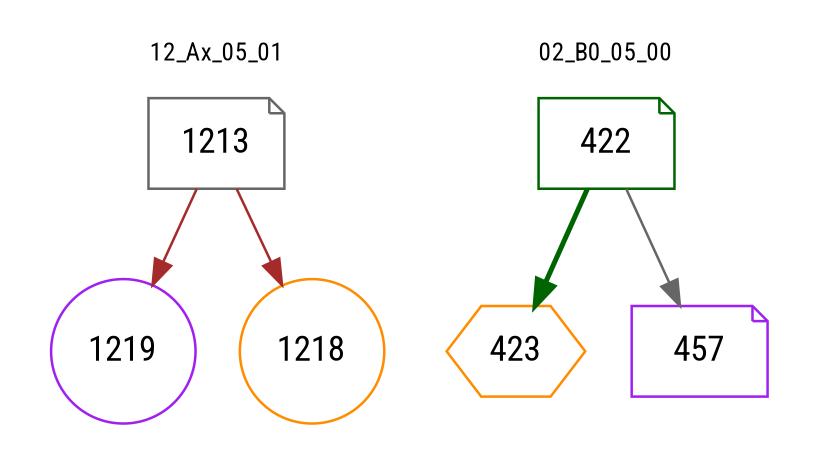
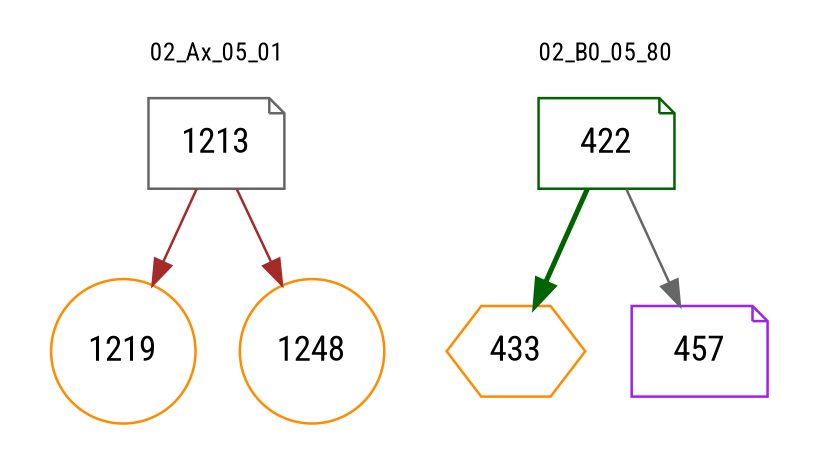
cluster "12_Ax_05_01": label "12_Ax_05_01" -> "02_Ax_05_01"
cluster "02_B0_05_00": label "02_B0_05_00" -> "02_B0_05_80"
node "1219": color purple -> darkorange
node "1218": label "1218" -> "1248"
node "423": label "423" -> "433"
